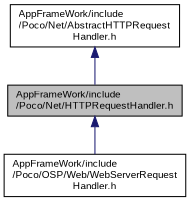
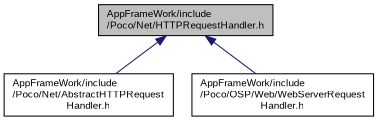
edge "AppFrameWork/include /Poco/Net/HTTPRequestHandler.h" -> "AppFrameWork/include /Poco/Net/AbstractHTTPRequest Handler.h": reversed
